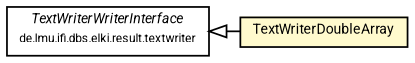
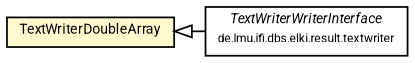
edge "TextWriterDoubleArray" -> "TextWriterWriterInterface": reversed
